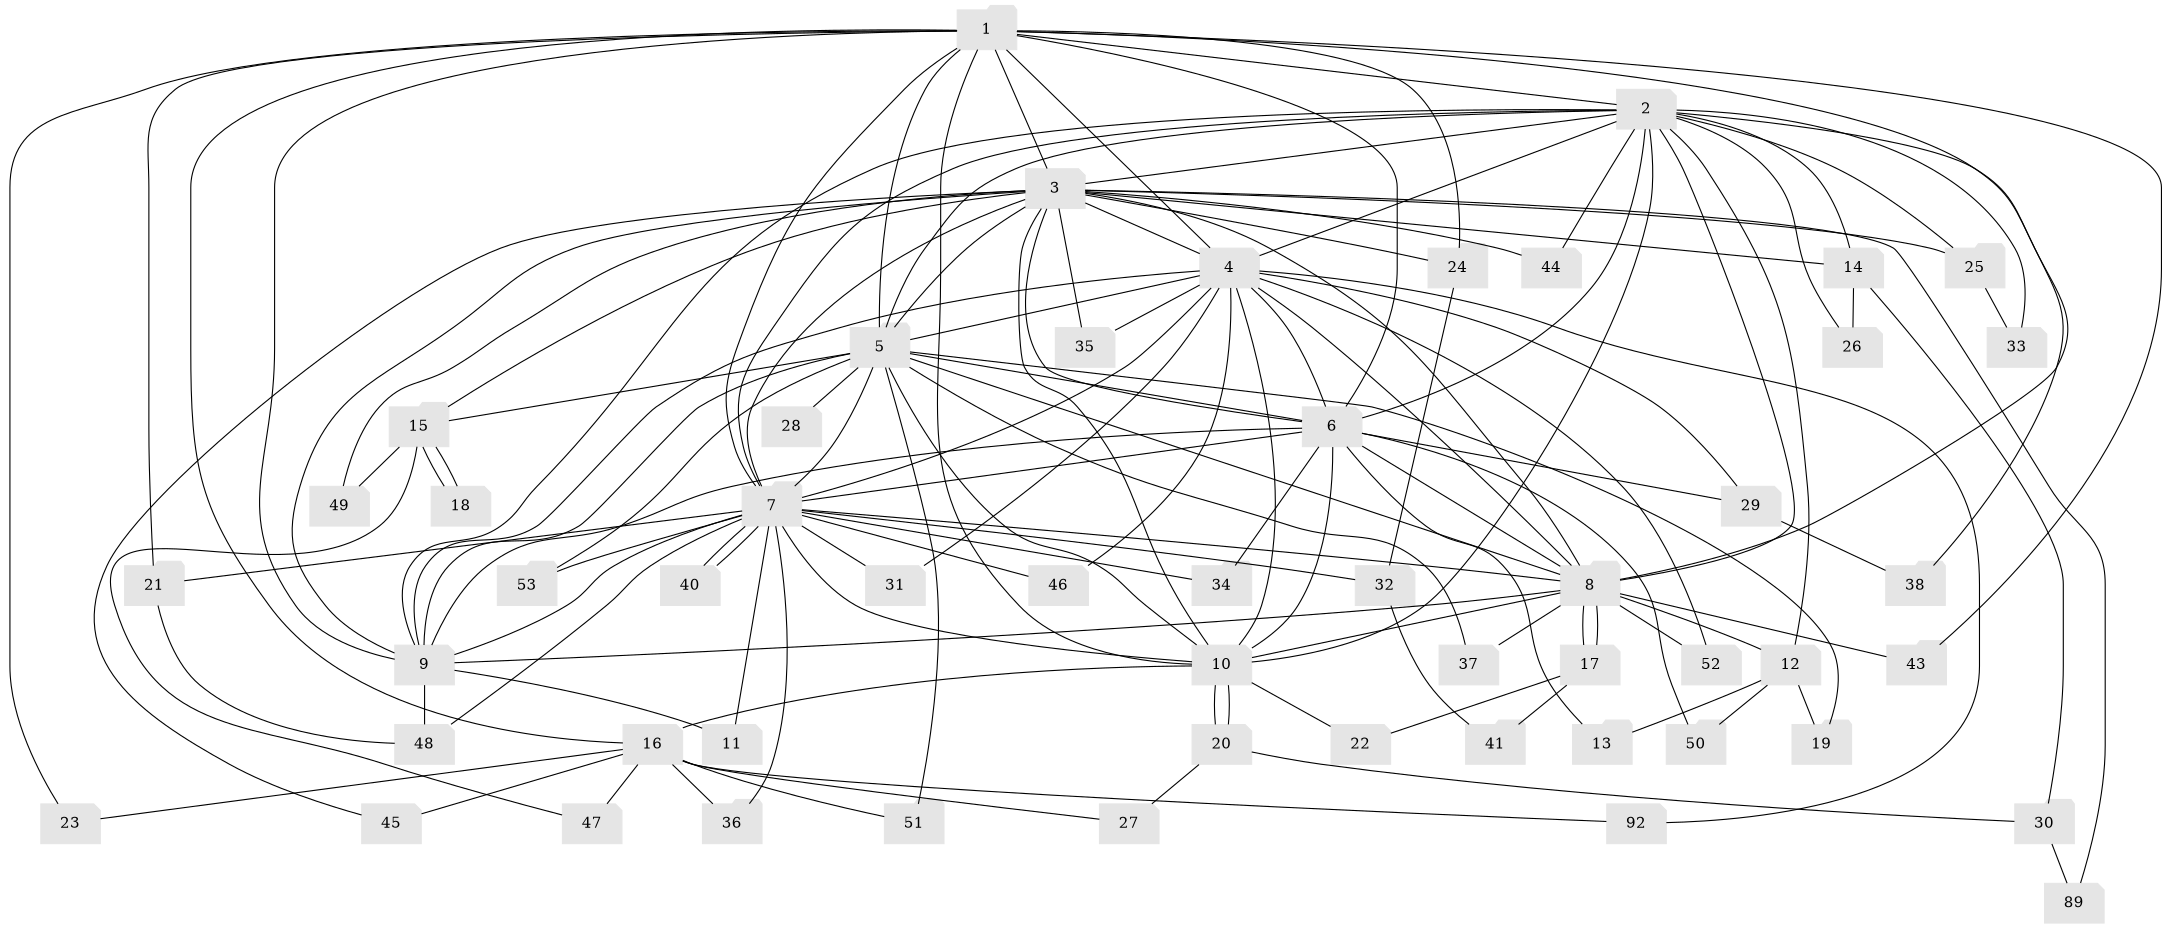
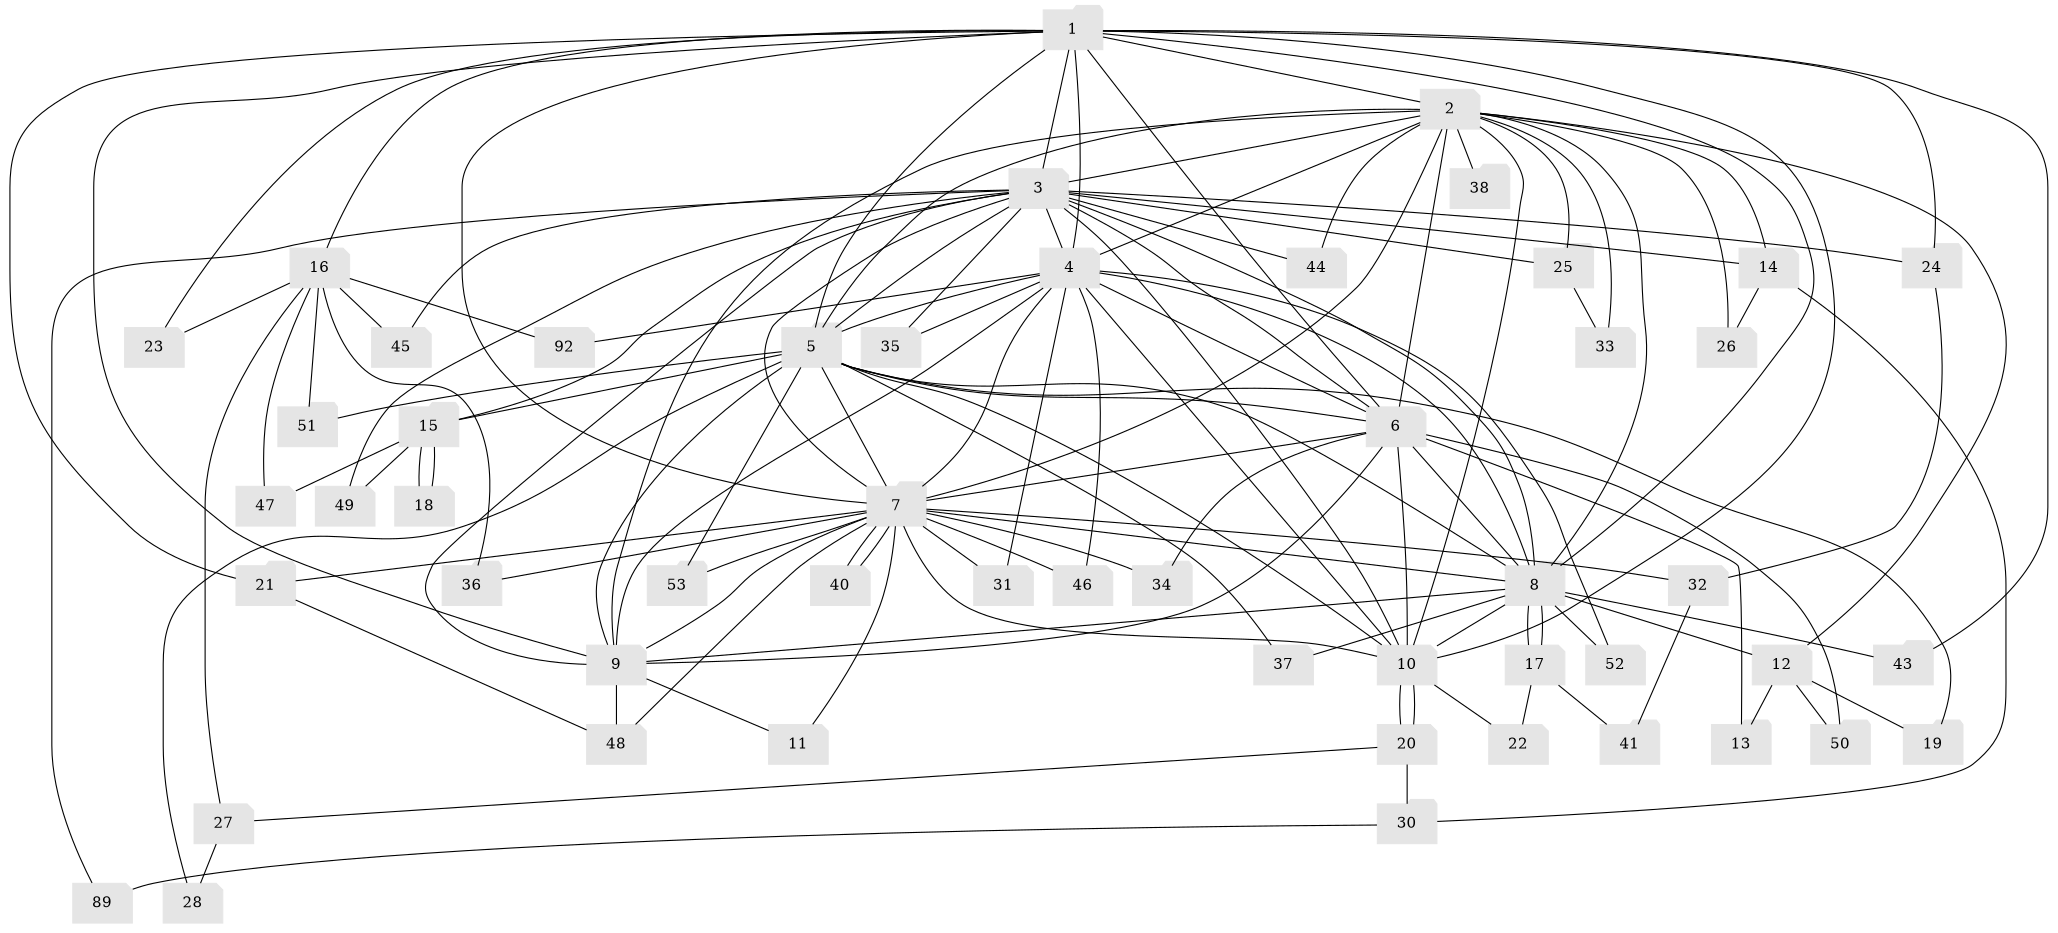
node "29": removed
edge "10" -- "16": removed
edge "27" -- "28": added
